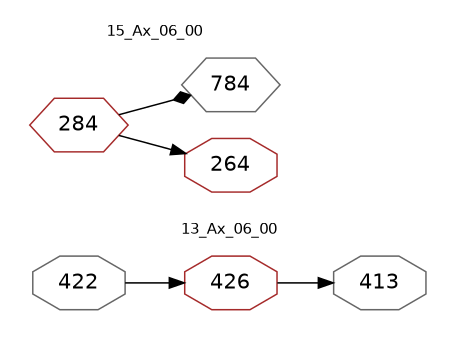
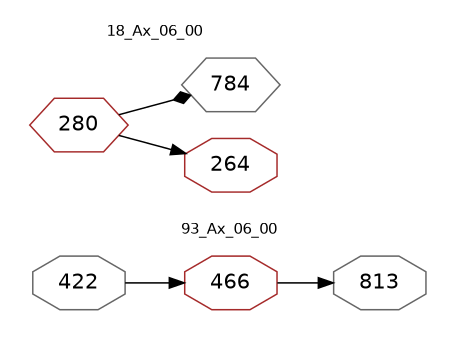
cluster "15_Ax_06_00": label "15_Ax_06_00" -> "18_Ax_06_00"
node "284": label "284" -> "280"
cluster "13_Ax_06_00": label "13_Ax_06_00" -> "93_Ax_06_00"
node "426": label "426" -> "466"
node "413": label "413" -> "813"
